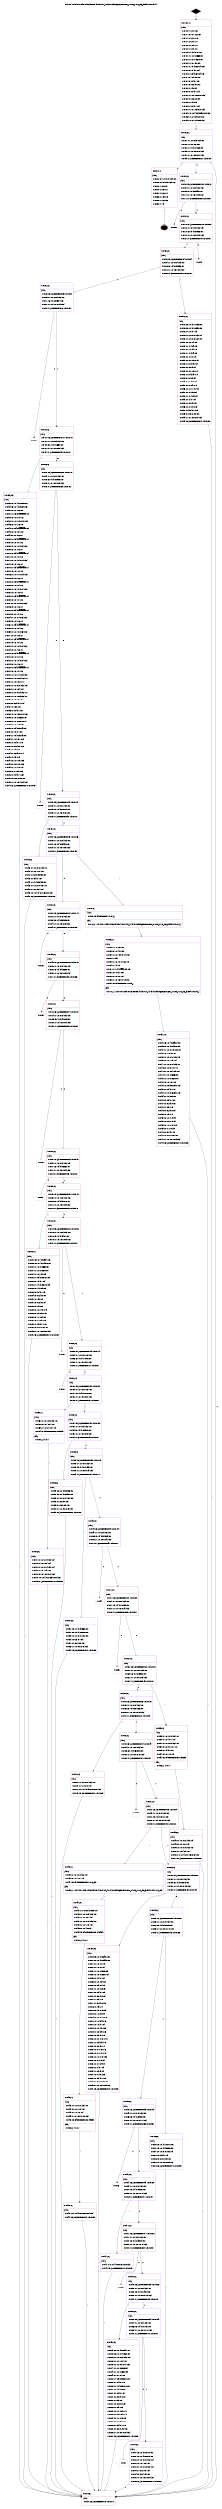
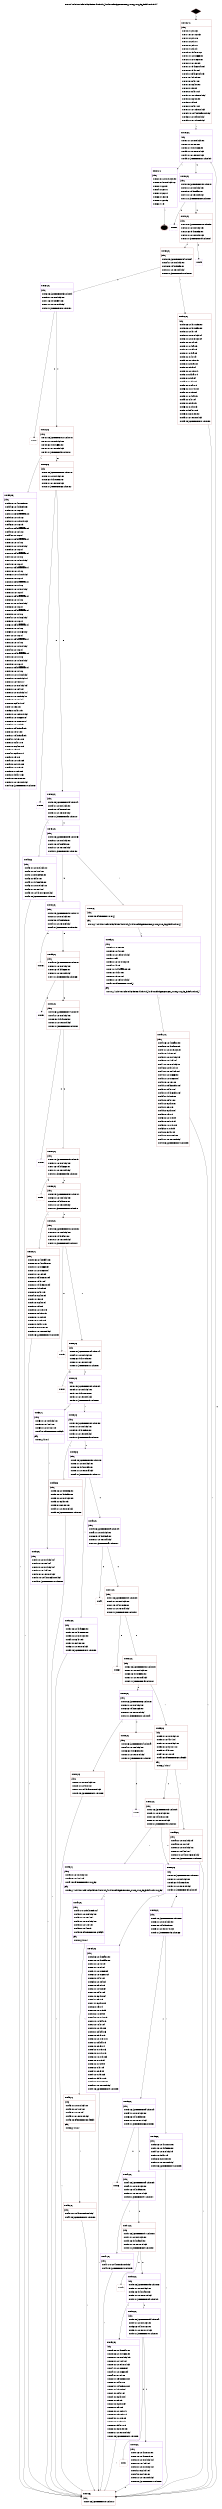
edge "0x401a6a [28]" -> "0x401a86 [28]": now "0x401ddc [29]" -> "0x401a86 [28]"
